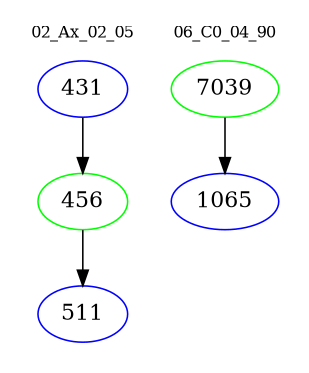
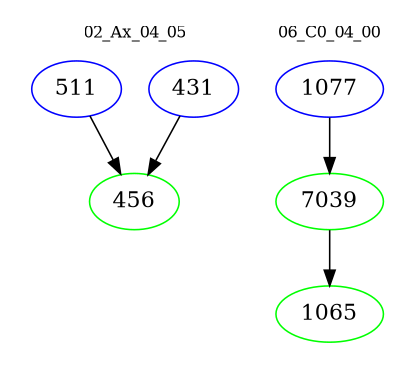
cluster "02_Ax_02_05": label "02_Ax_02_05" -> "02_Ax_04_05"
cluster "06_C0_04_90": label "06_C0_04_90" -> "06_C0_04_00"
node "1077": added
node "1065": color blue -> green
edge "456" -> "511": reversed
